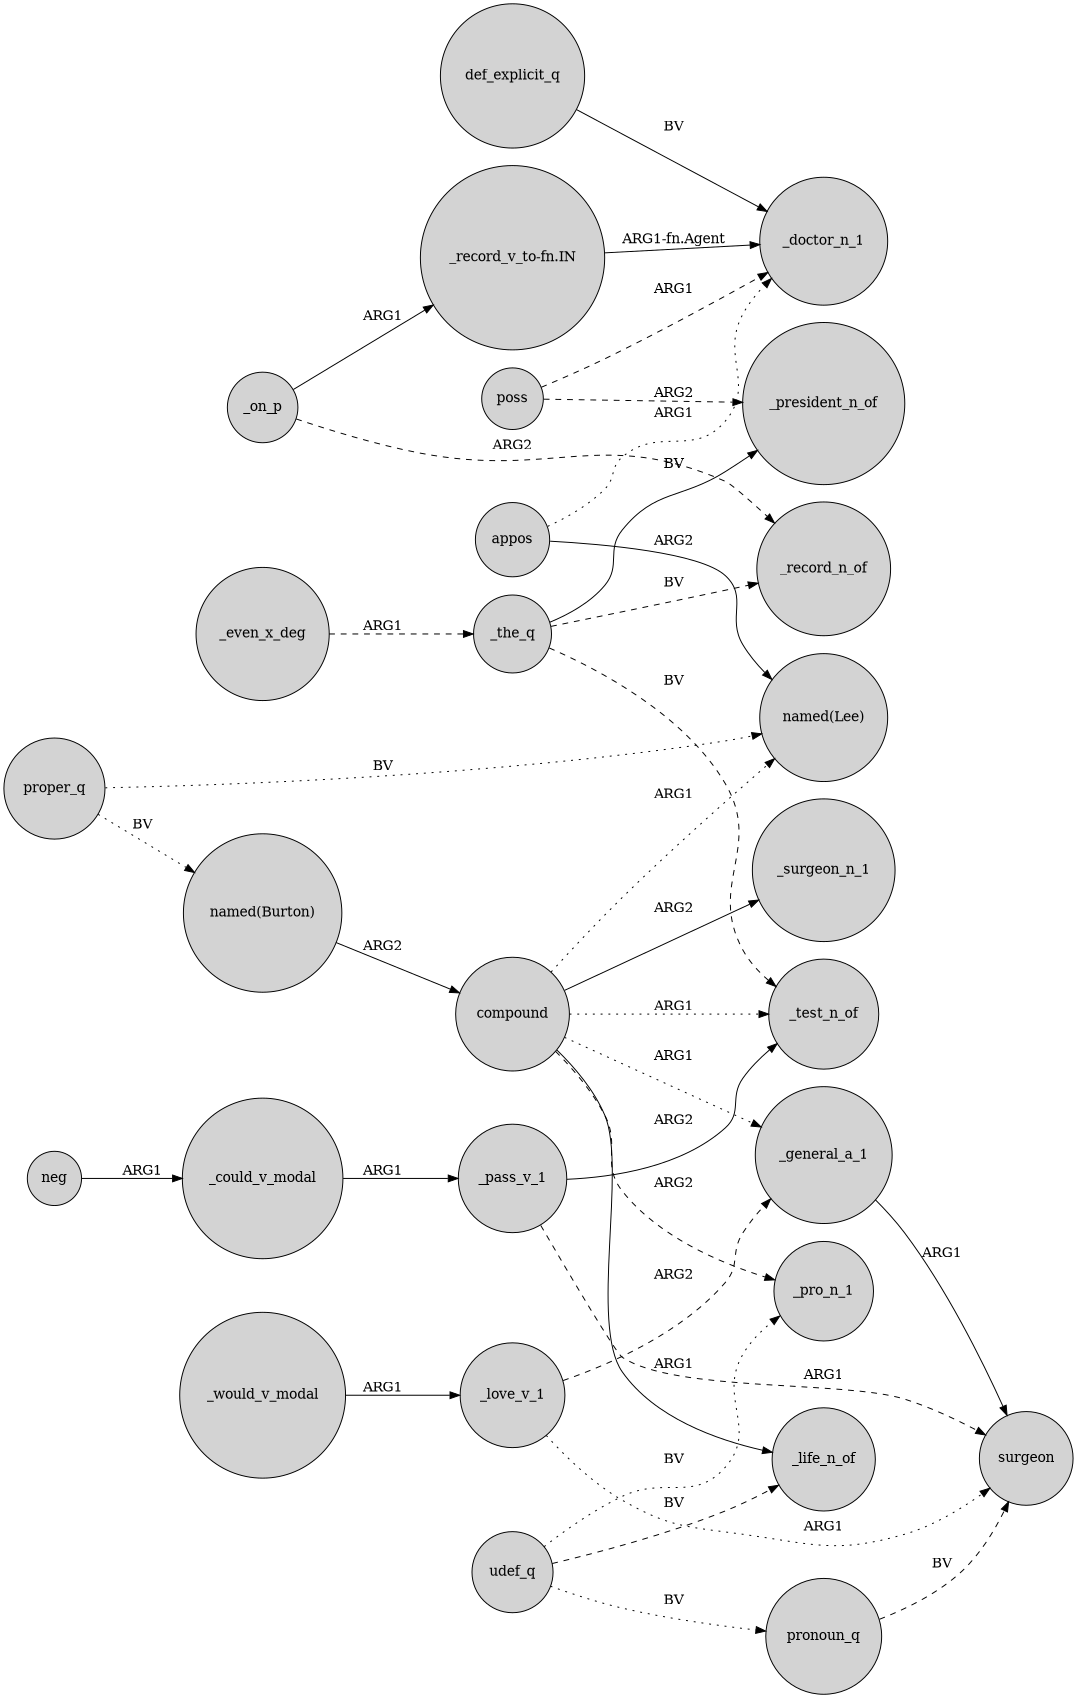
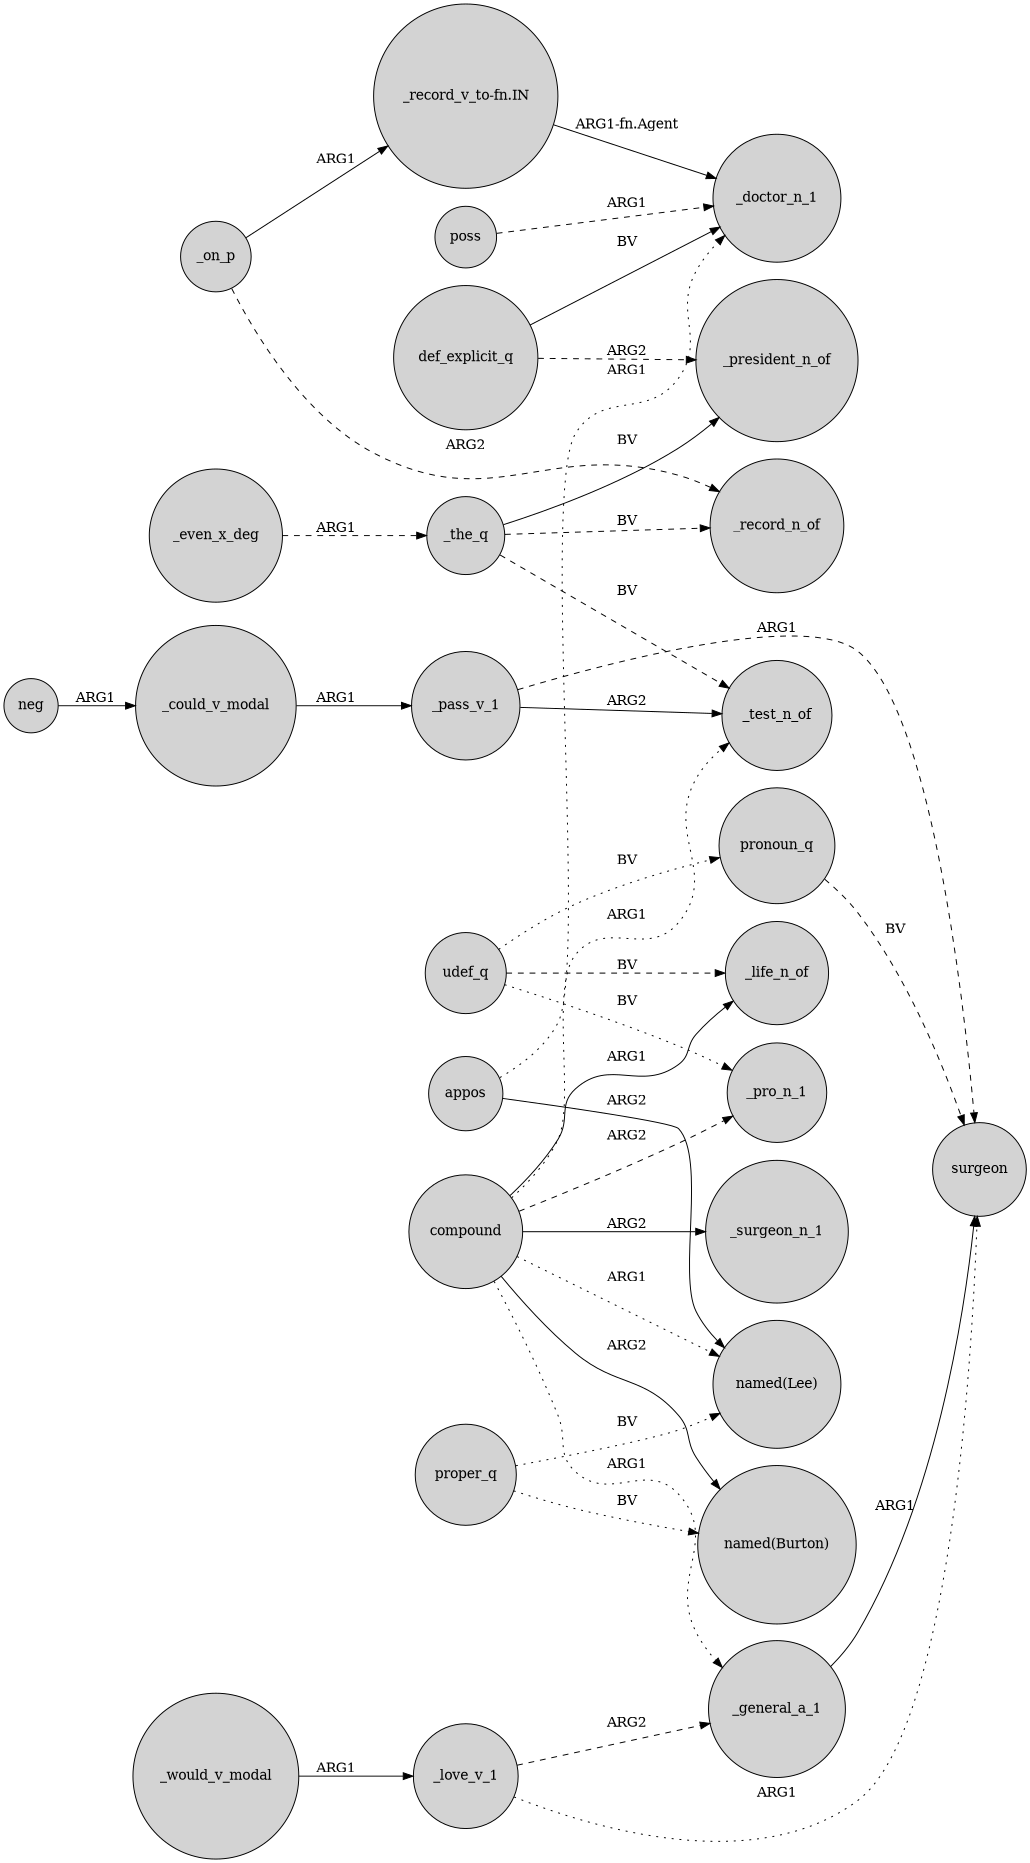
edge "poss" -> "_president_n_of": now "def_explicit_q" -> "_president_n_of"
edge "named(Burton)" -> "compound": reversed
